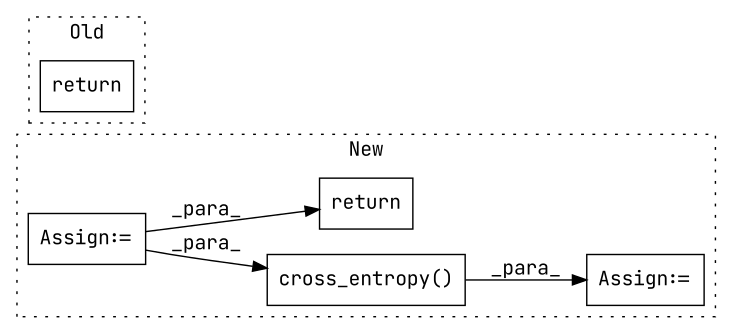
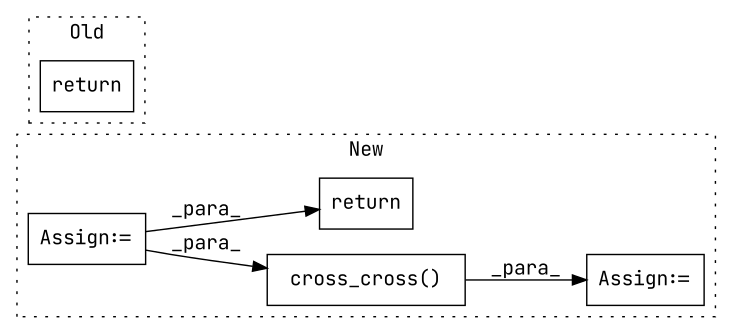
node "cross_entropy()": label "cross_entropy()" -> "cross_cross()"
